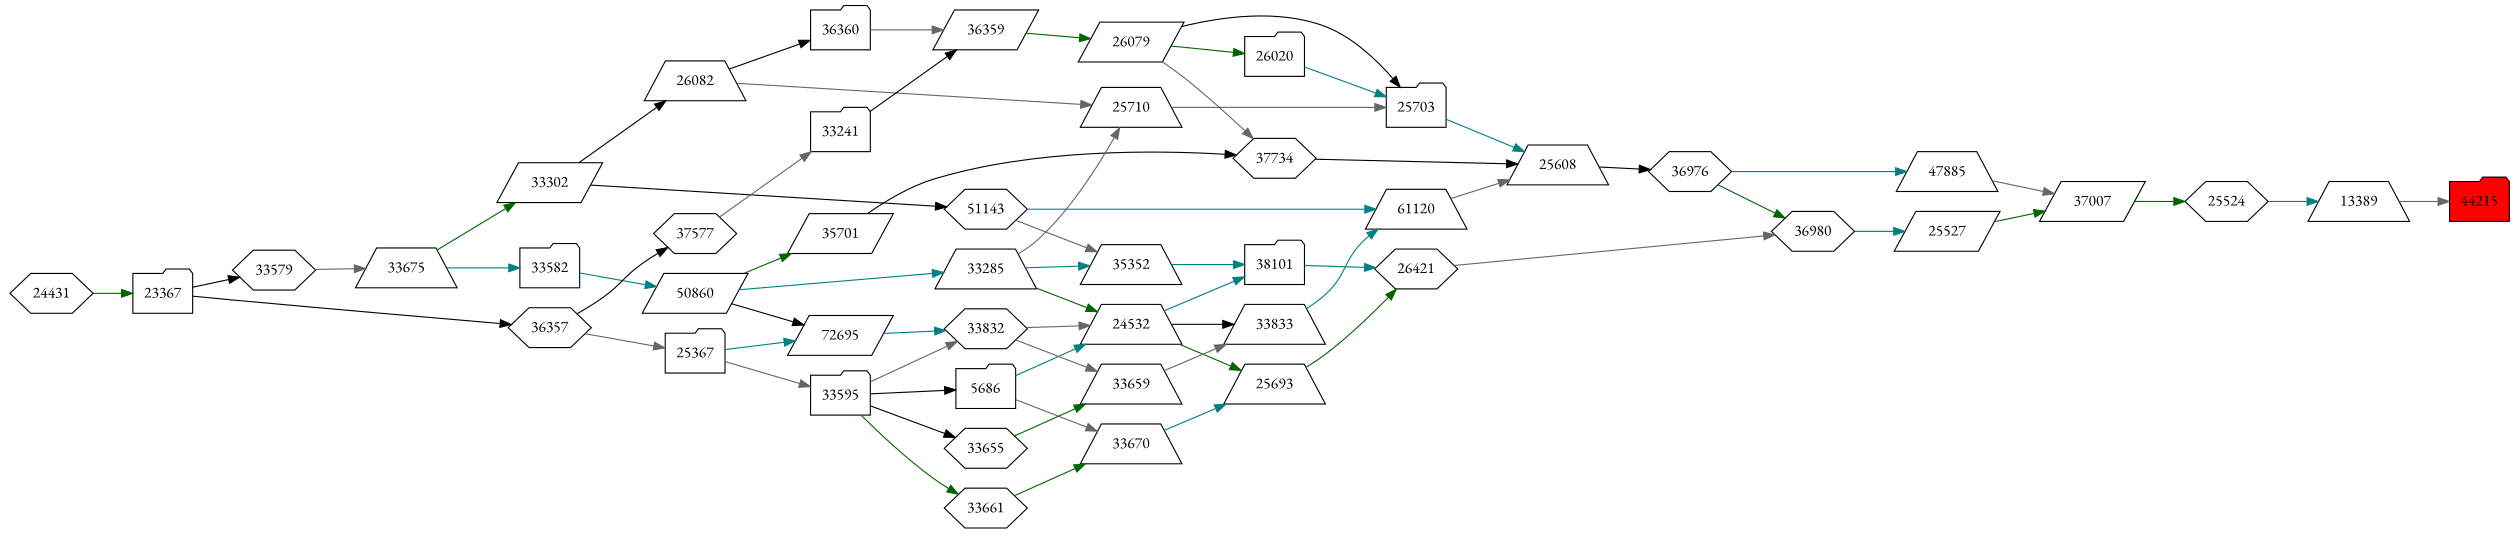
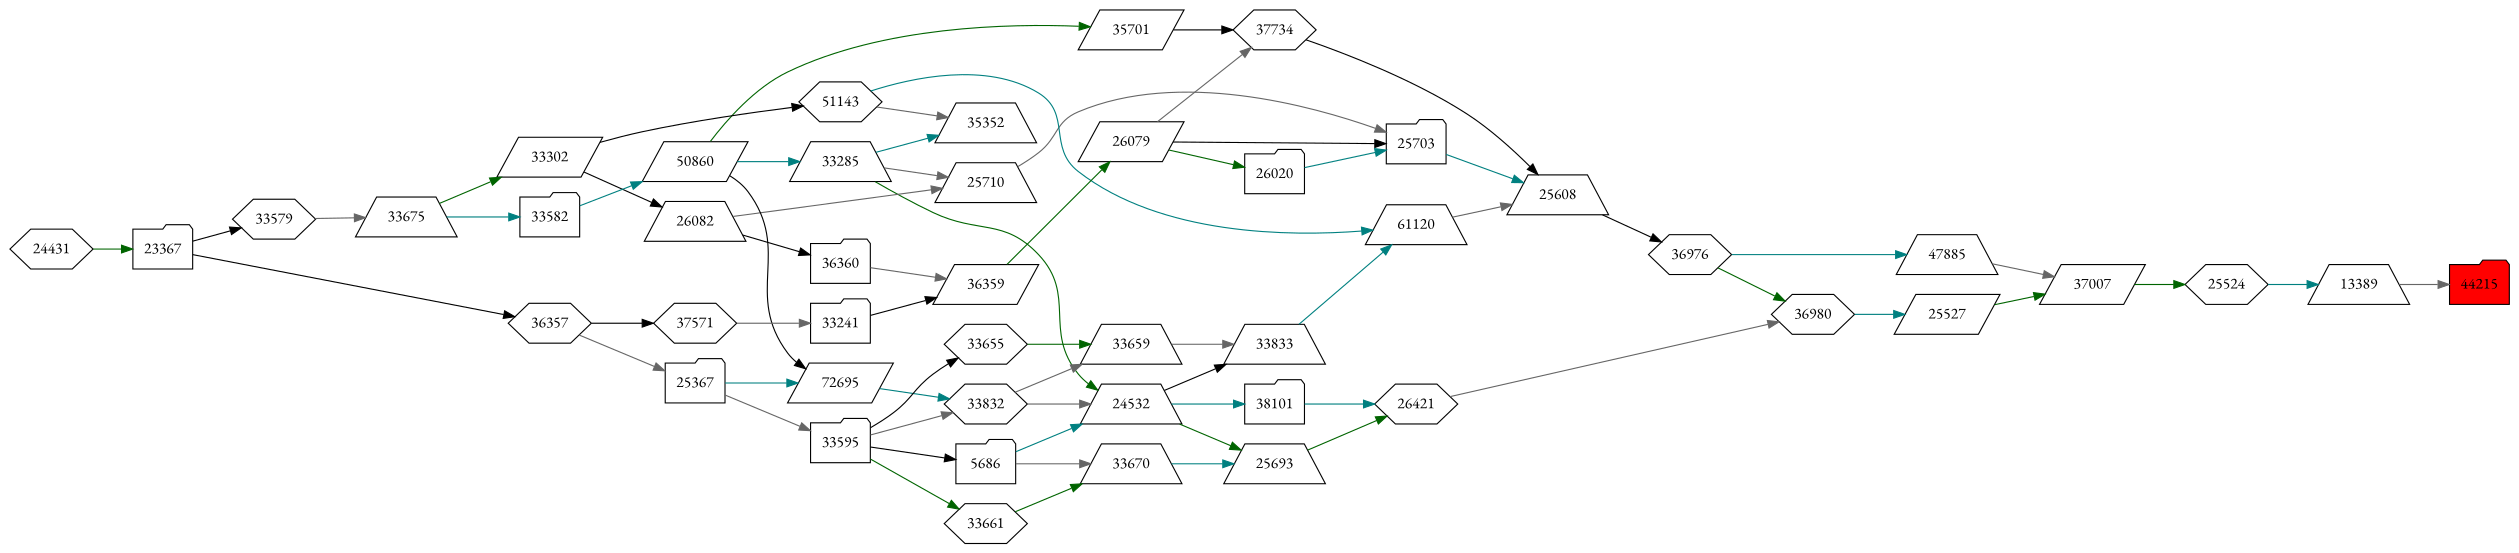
node "37577": label "37577" -> "37571"
edge "35352" -> "38101": removed
